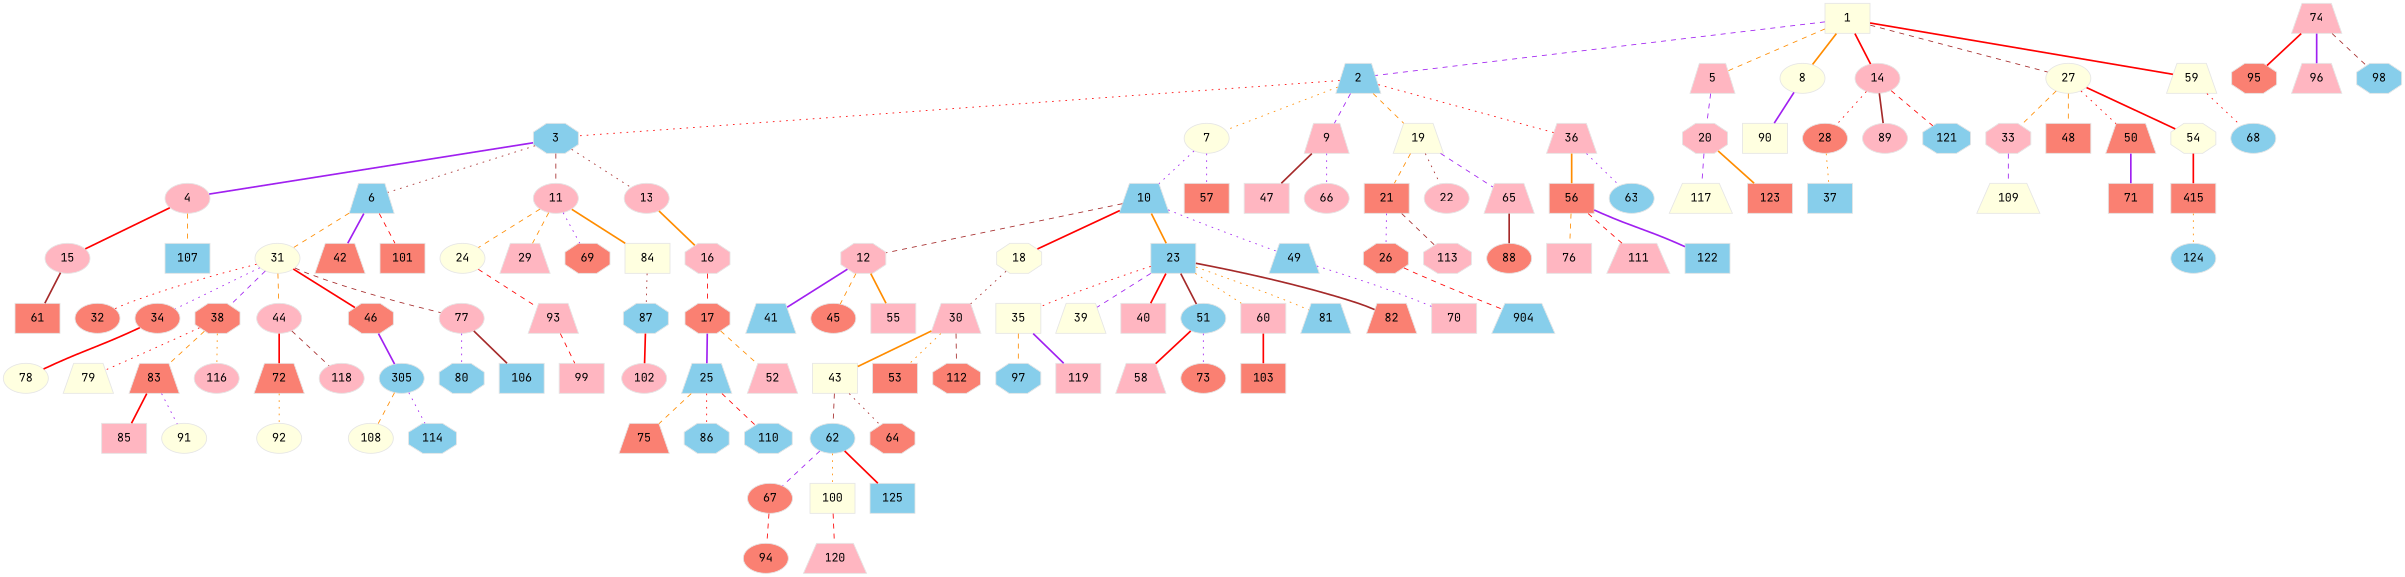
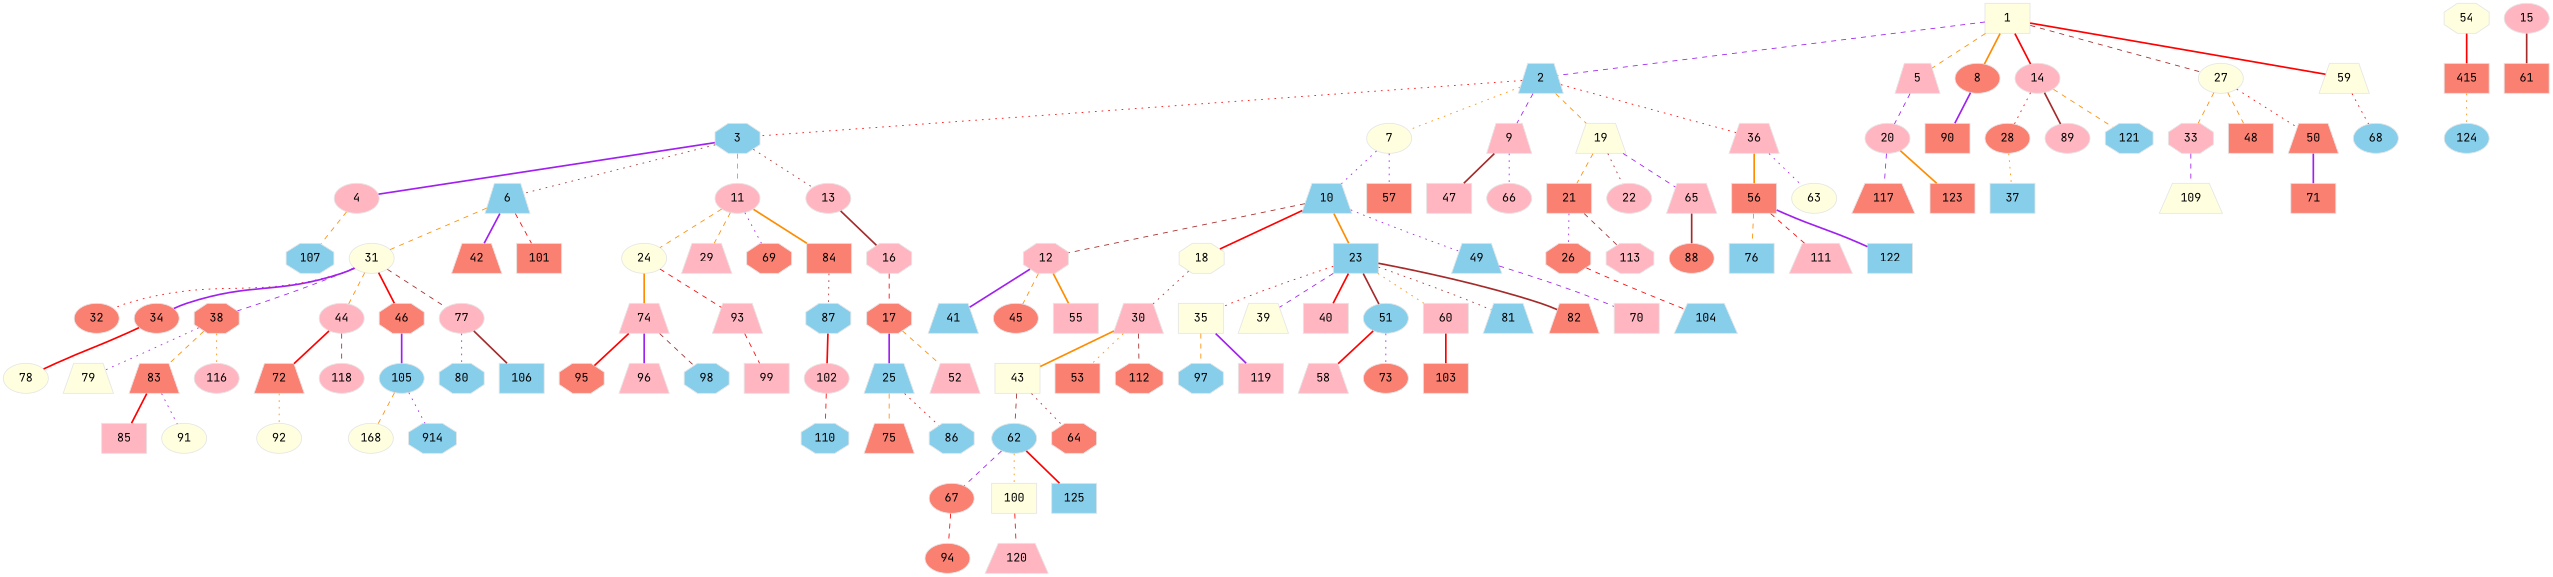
node "8": fillcolor lightyellow -> salmon
edge "14" -- "121": color red -> darkorange
edge "27" -- "54": removed
node "20": shape octagon -> ellipse
node "90": fillcolor lightyellow -> salmon
edge "3" -- "11": color brown -> darkorange
node "63": fillcolor skyblue -> lightyellow
node "117": fillcolor lightyellow -> salmon
edge "4" -- "15": removed
edge "13" -- "16": color darkorange -> brown
node "107": shape box -> octagon
node "84": fillcolor lightyellow -> salmon
node "76": fillcolor lightpink -> skyblue
edge "49" -- "70": style dotted -> dashed
edge "31" -- "34": style dotted -> bold
edge "24" -- "74": added
edge "23" -- "81": color darkorange -> brown
node "904": label "904" -> "104"
edge "38" -- "79": color red -> purple
node "305": label "305" -> "105"
edge "25" -- "110": now "102" -- "110"
node "108": label "108" -> "168"
node "114": label "114" -> "914"
